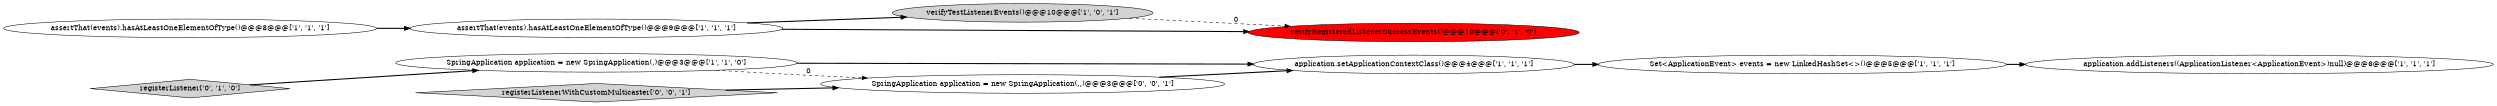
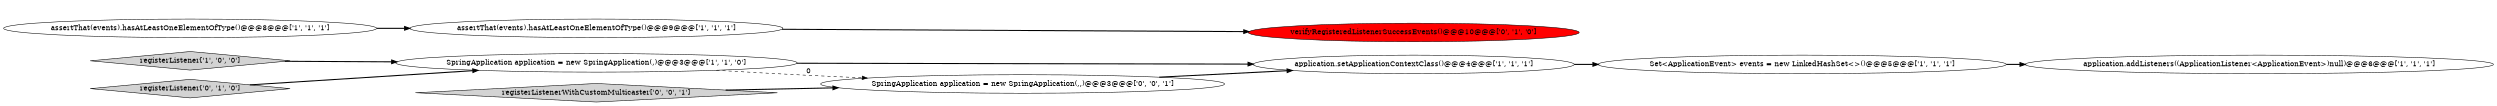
node "verifyTestListenerEvents()@@@10@@@['1', '0', '1']": removed
node "registerListener['1', '0', '0']": added
